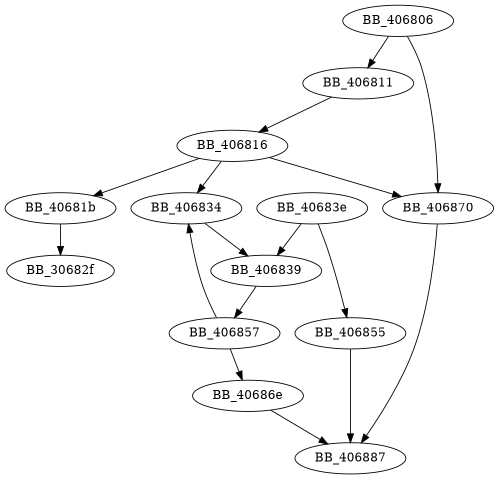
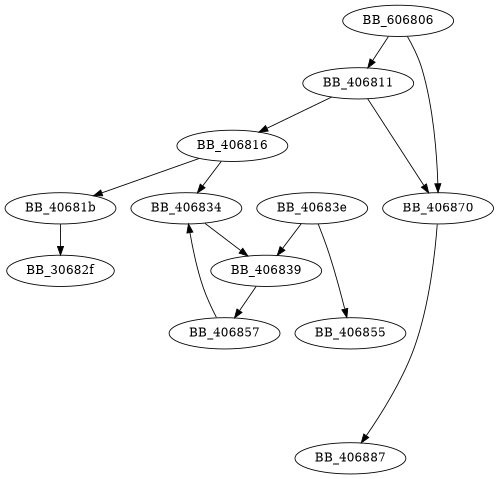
node "BB_406806": label "BB_406806" -> "BB_606806"
edge "BB_406816" -> "BB_406870": now "BB_406811" -> "BB_406870"
edge "BB_406855" -> "BB_406887": removed
node "BB_40686e": removed
